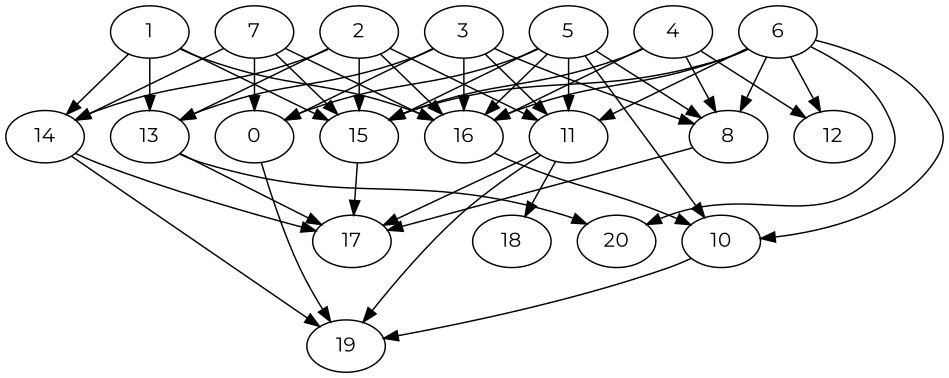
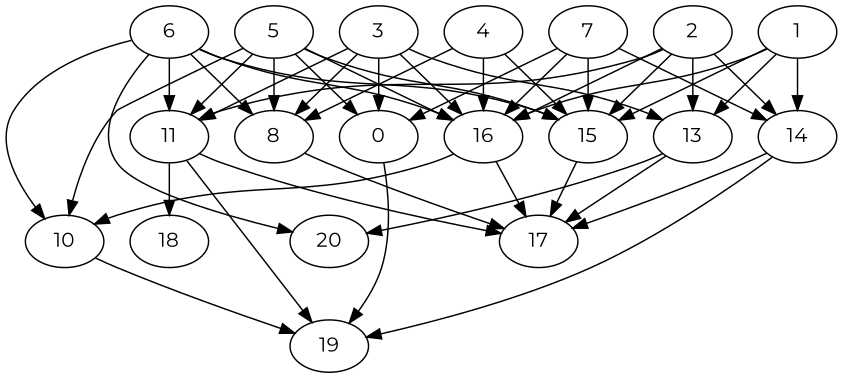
node "12": removed
edge "16" -> "17": added
